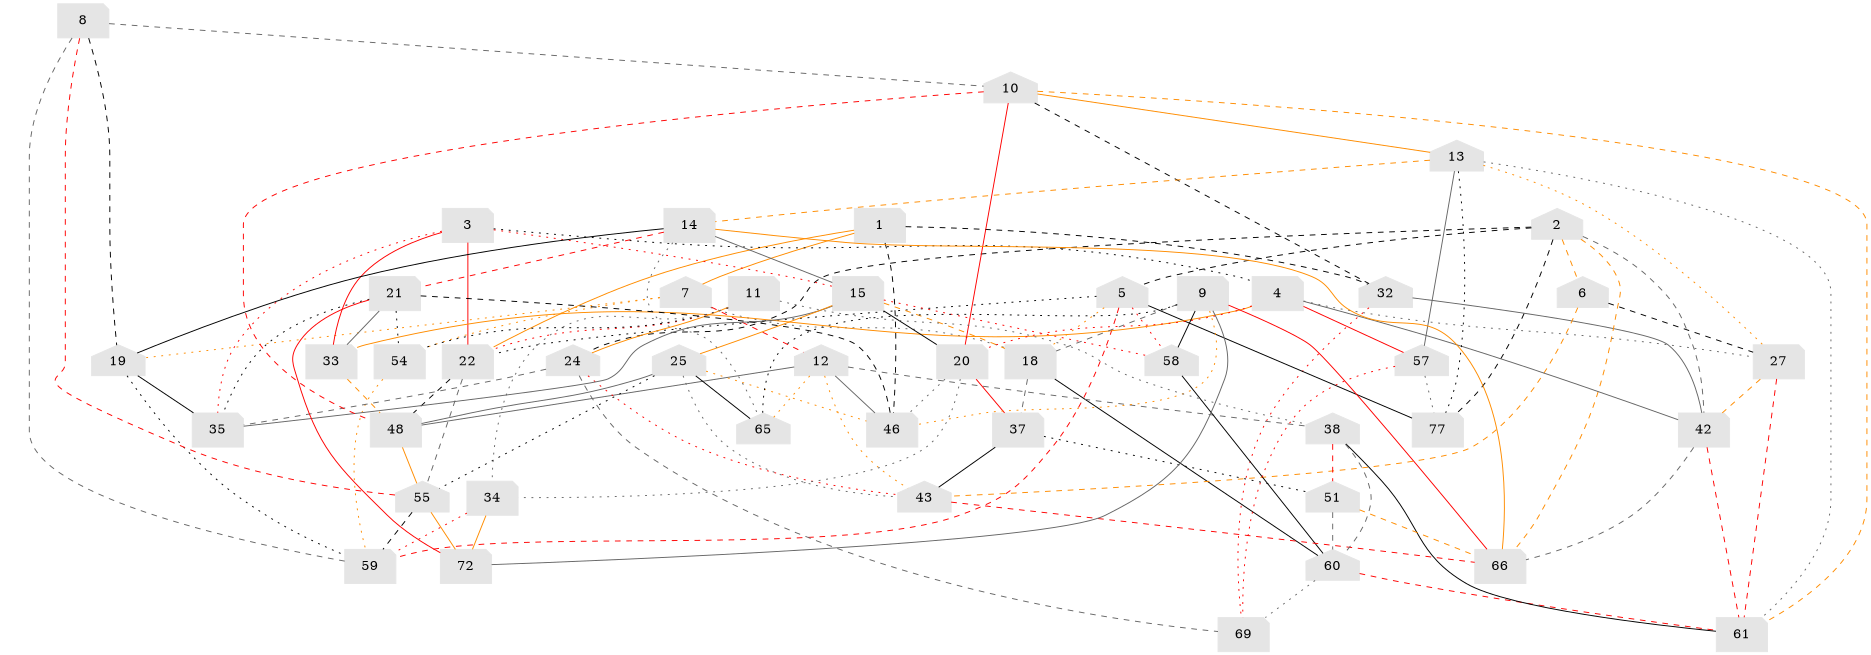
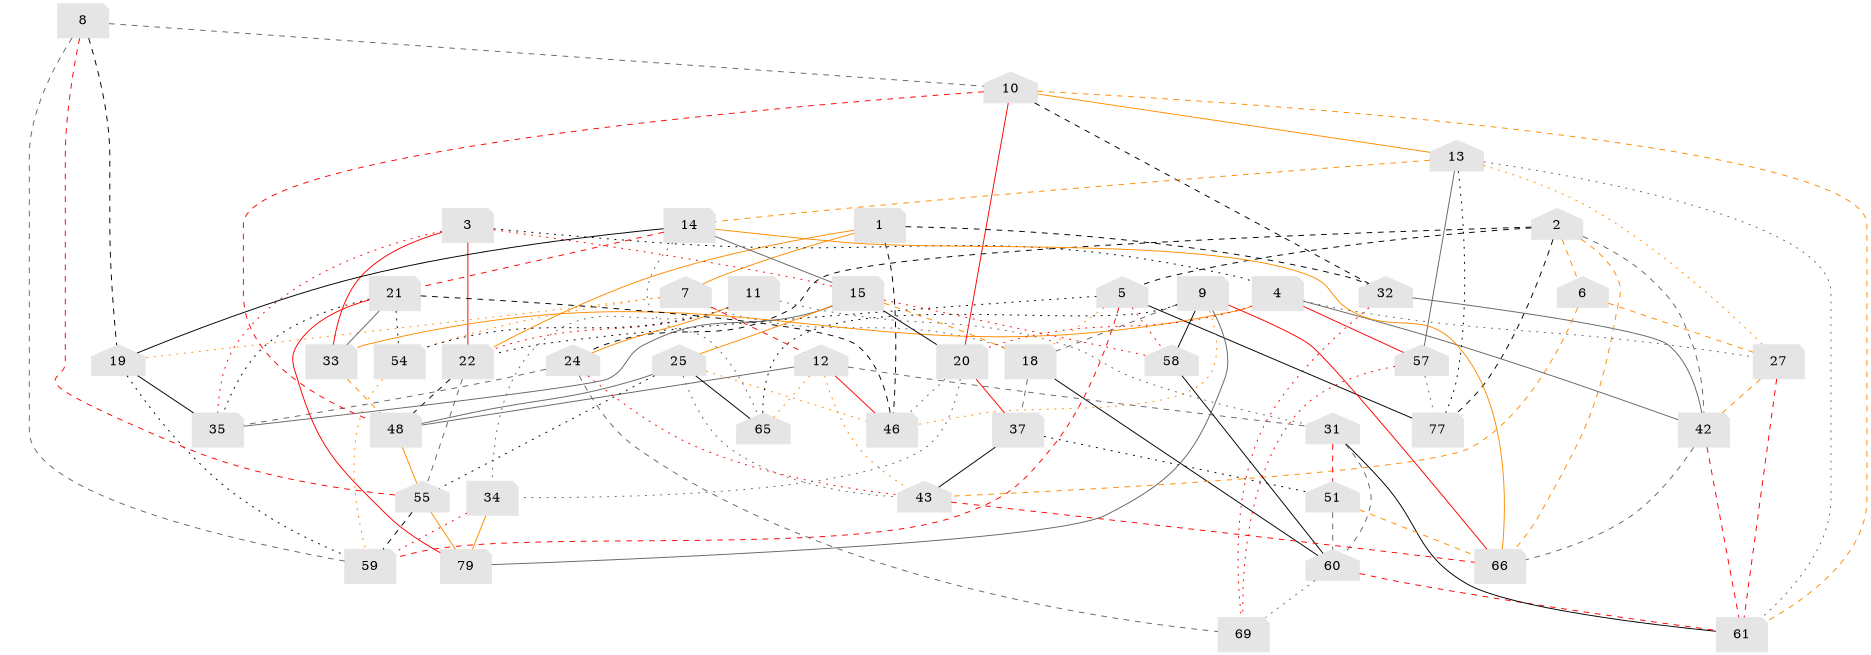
edge "6" -- "27": color black -> darkorange
edge "12" -- "46": color gray40 -> red
node "38": label "38" -> "31"
node "72": label "72" -> "79"
